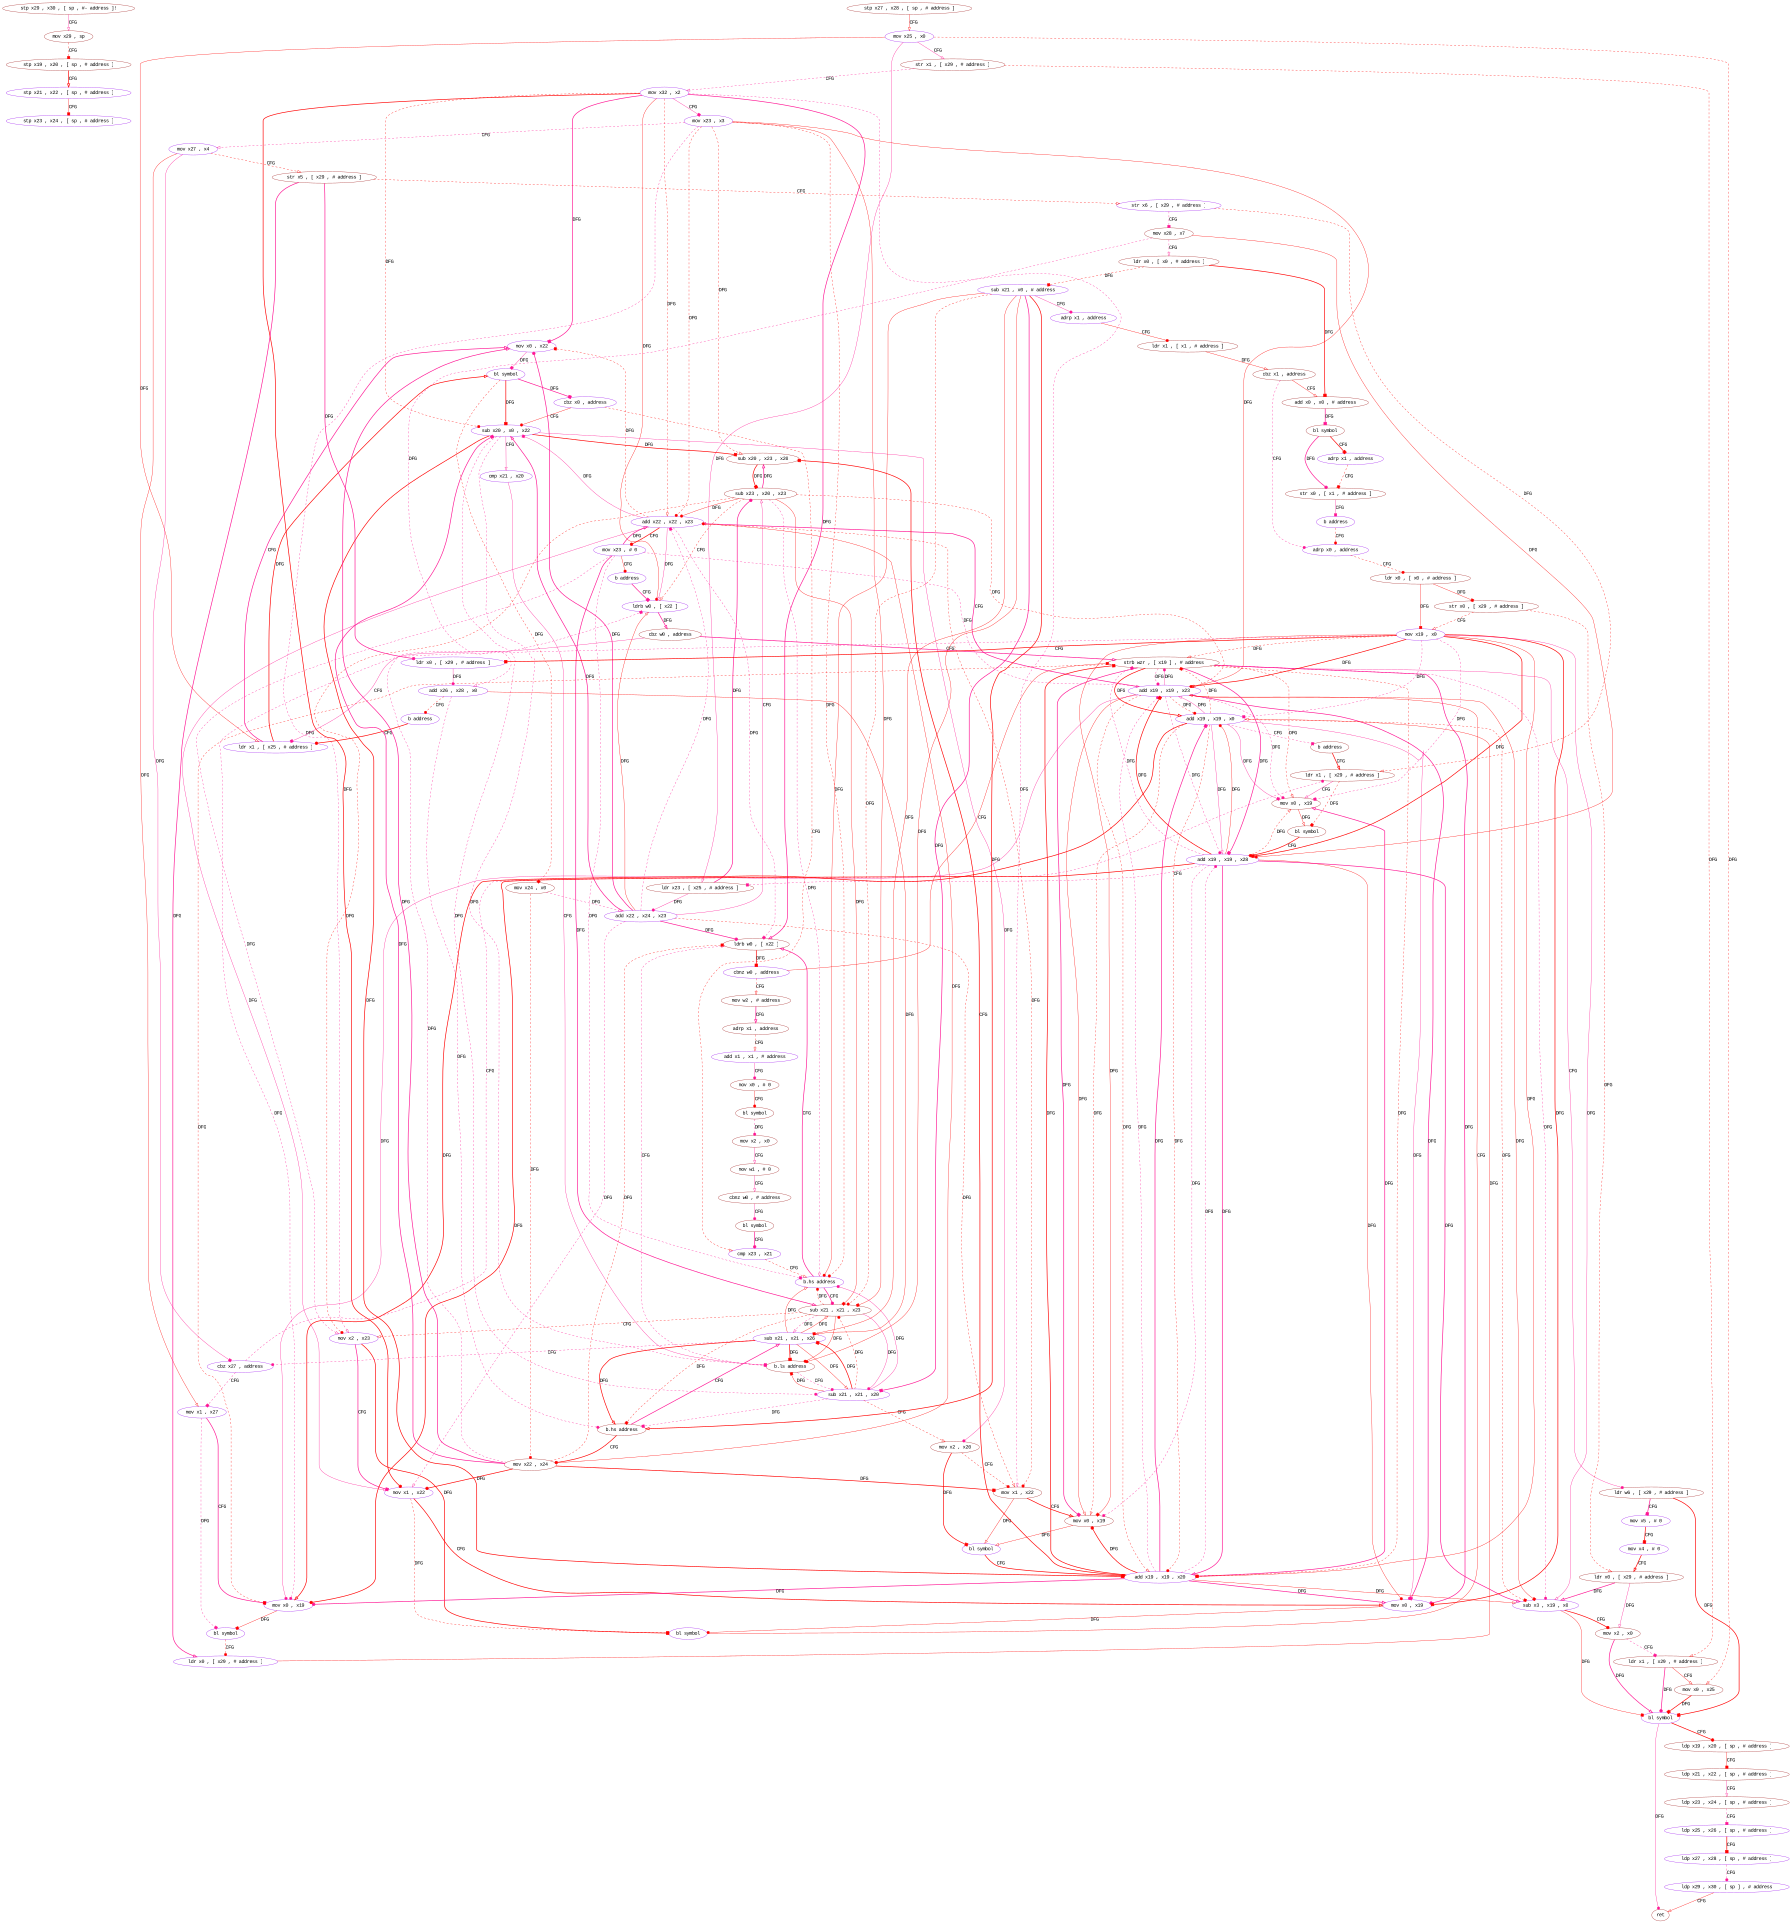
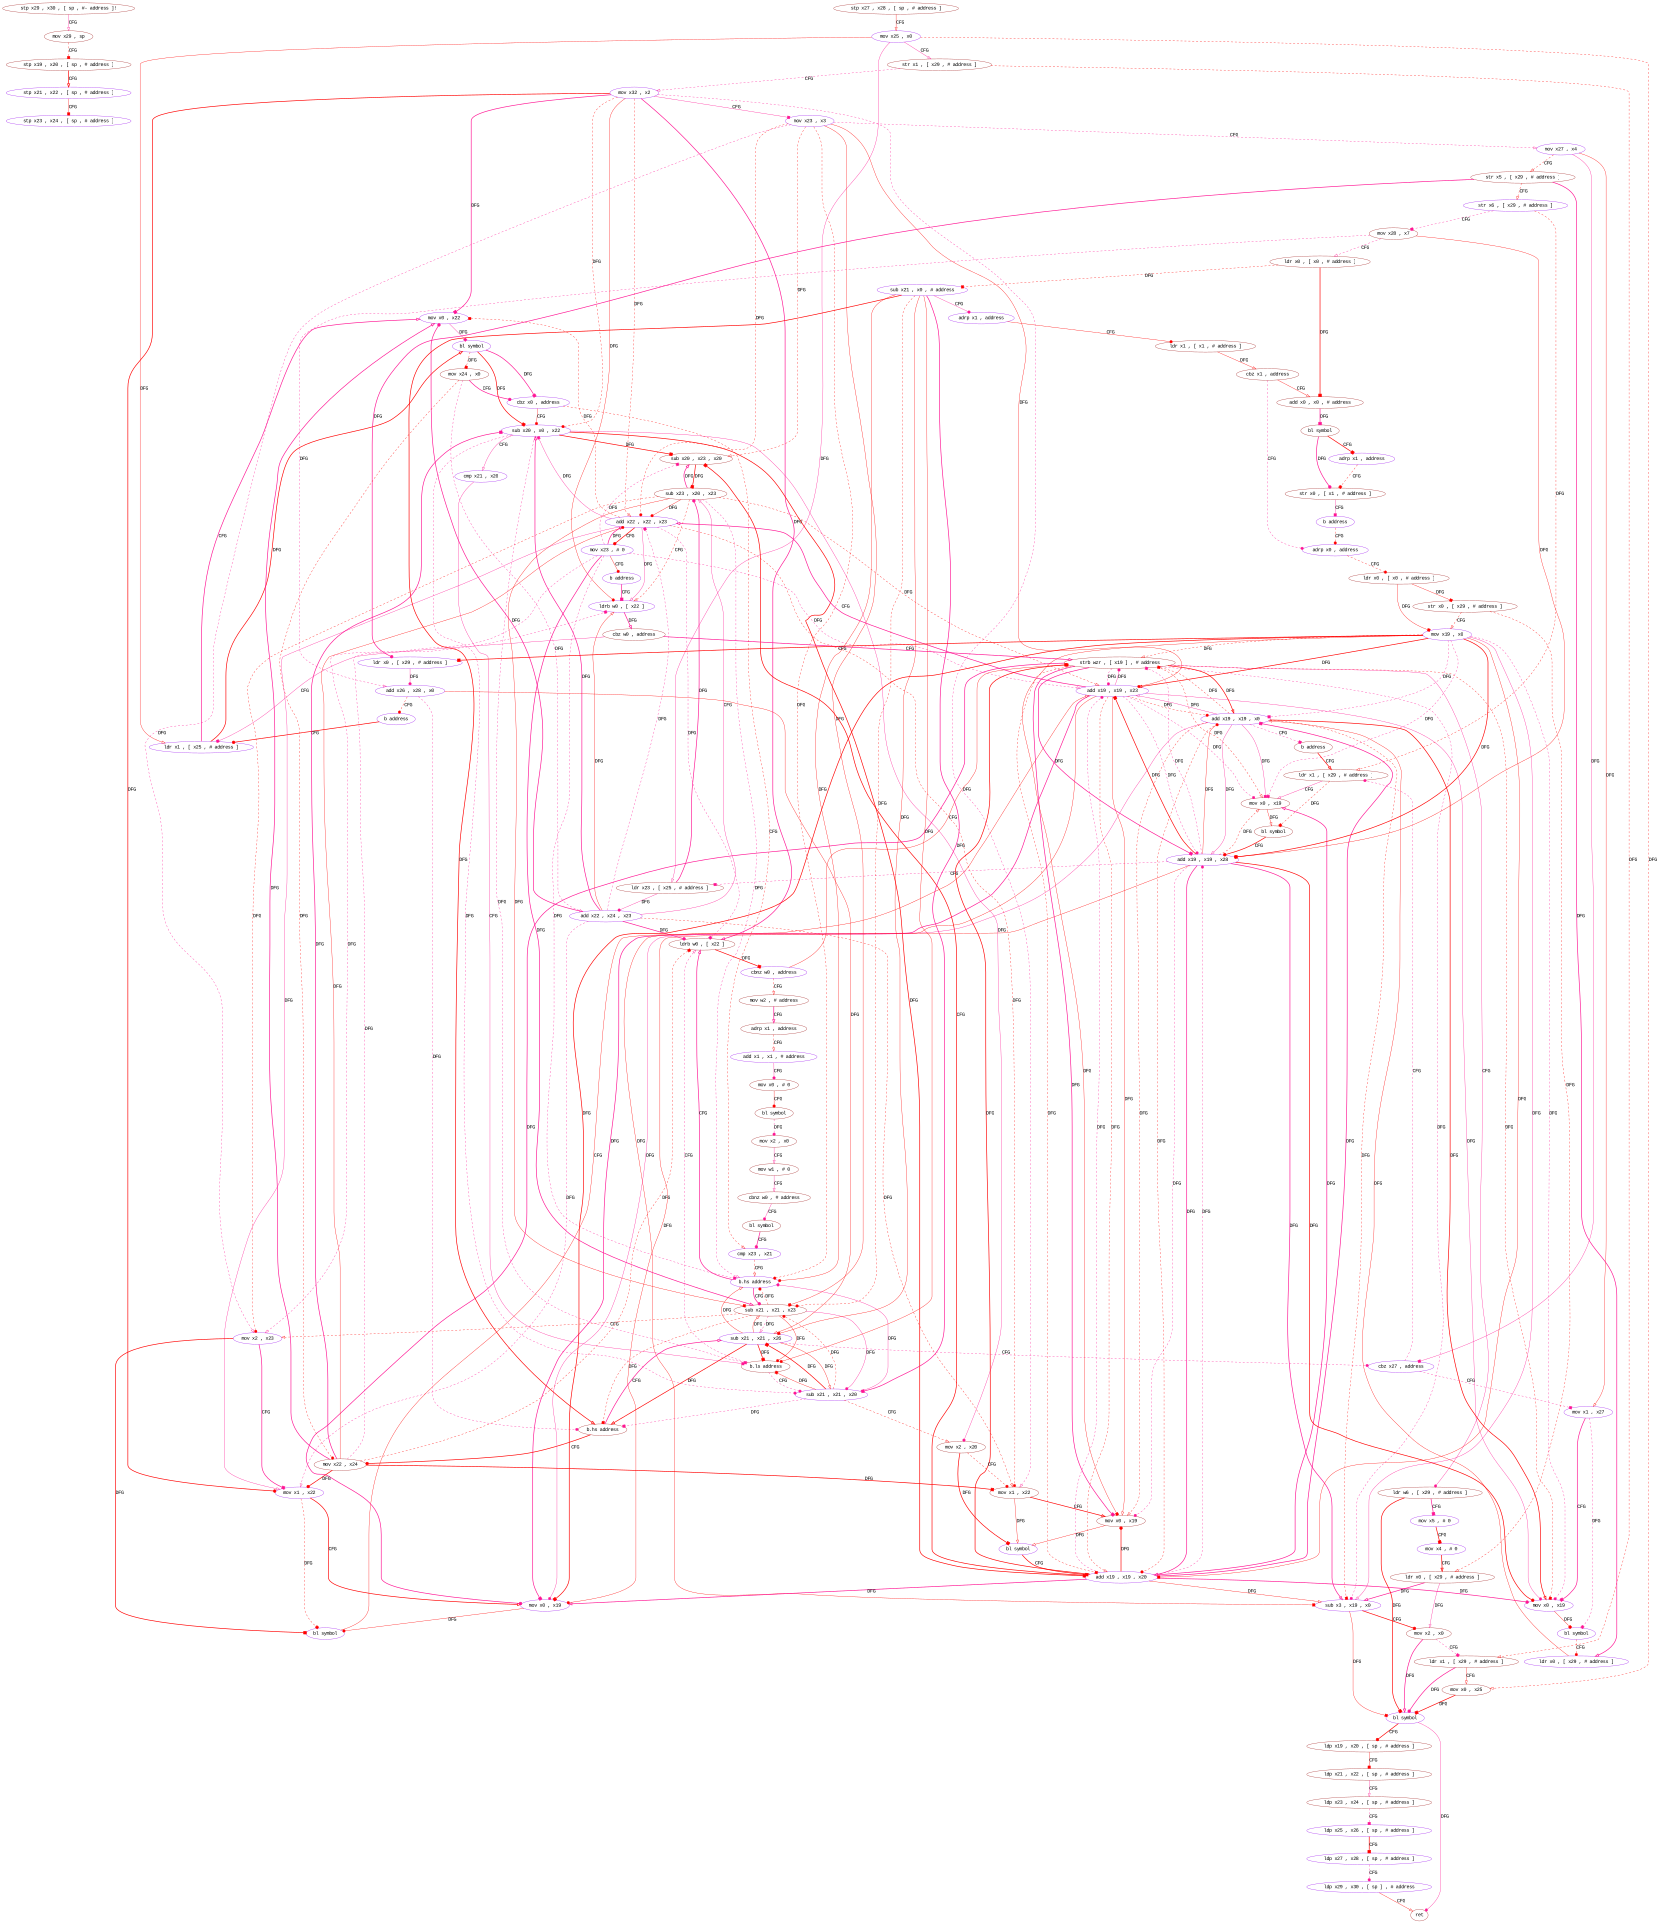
edge "mov x24 , x0" -> "cbz x0 , address": added, label "CFG"
edge "mov x23 , # 0" -> "sub x20 , x23 , x20": added, label "DFG"
